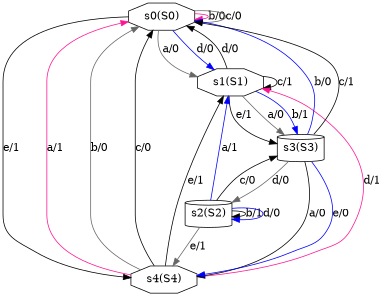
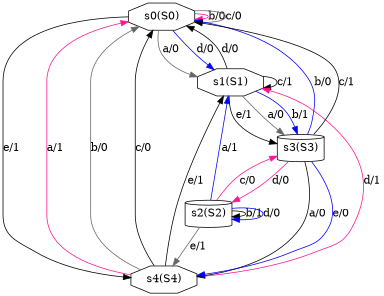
edge "s2(S2)" -> "s3(S3)": color black -> deeppink
edge "s3(S3)" -> "s2(S2)": color gray40 -> deeppink
